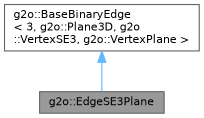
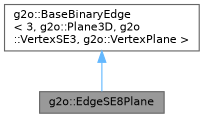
node "g2o::EdgeSE3Plane": label "g2o::EdgeSE3Plane" -> "g2o::EdgeSE8Plane"
